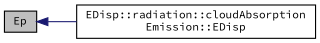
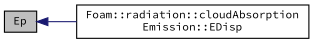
node "EDisp::radiation::cloudAbsorption Emission::EDisp": label "EDisp::radiation::cloudAbsorption Emission::EDisp" -> "Foam::radiation::cloudAbsorption Emission::EDisp"
